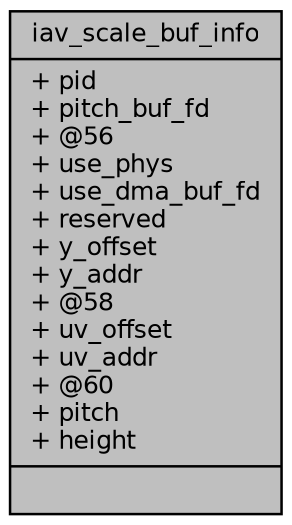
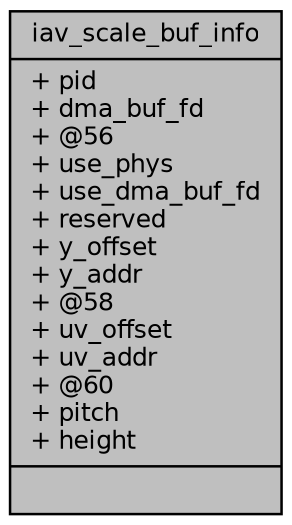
node "iav_scale_buf_info": text "+ pitch_buf_fd" -> "+ dma_buf_fd"
